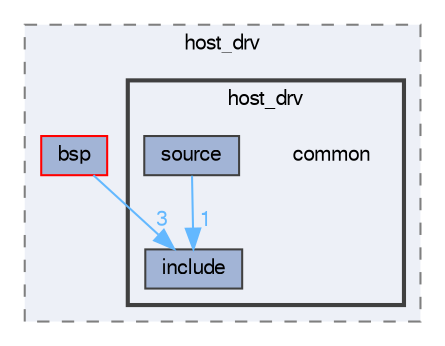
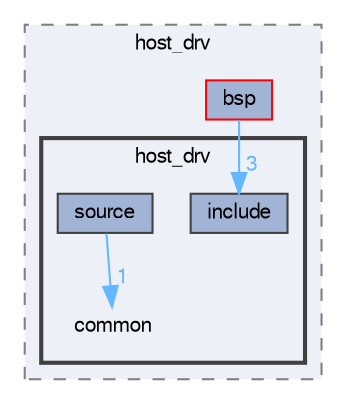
edge "source" -> "include": now "source" -> "common"
